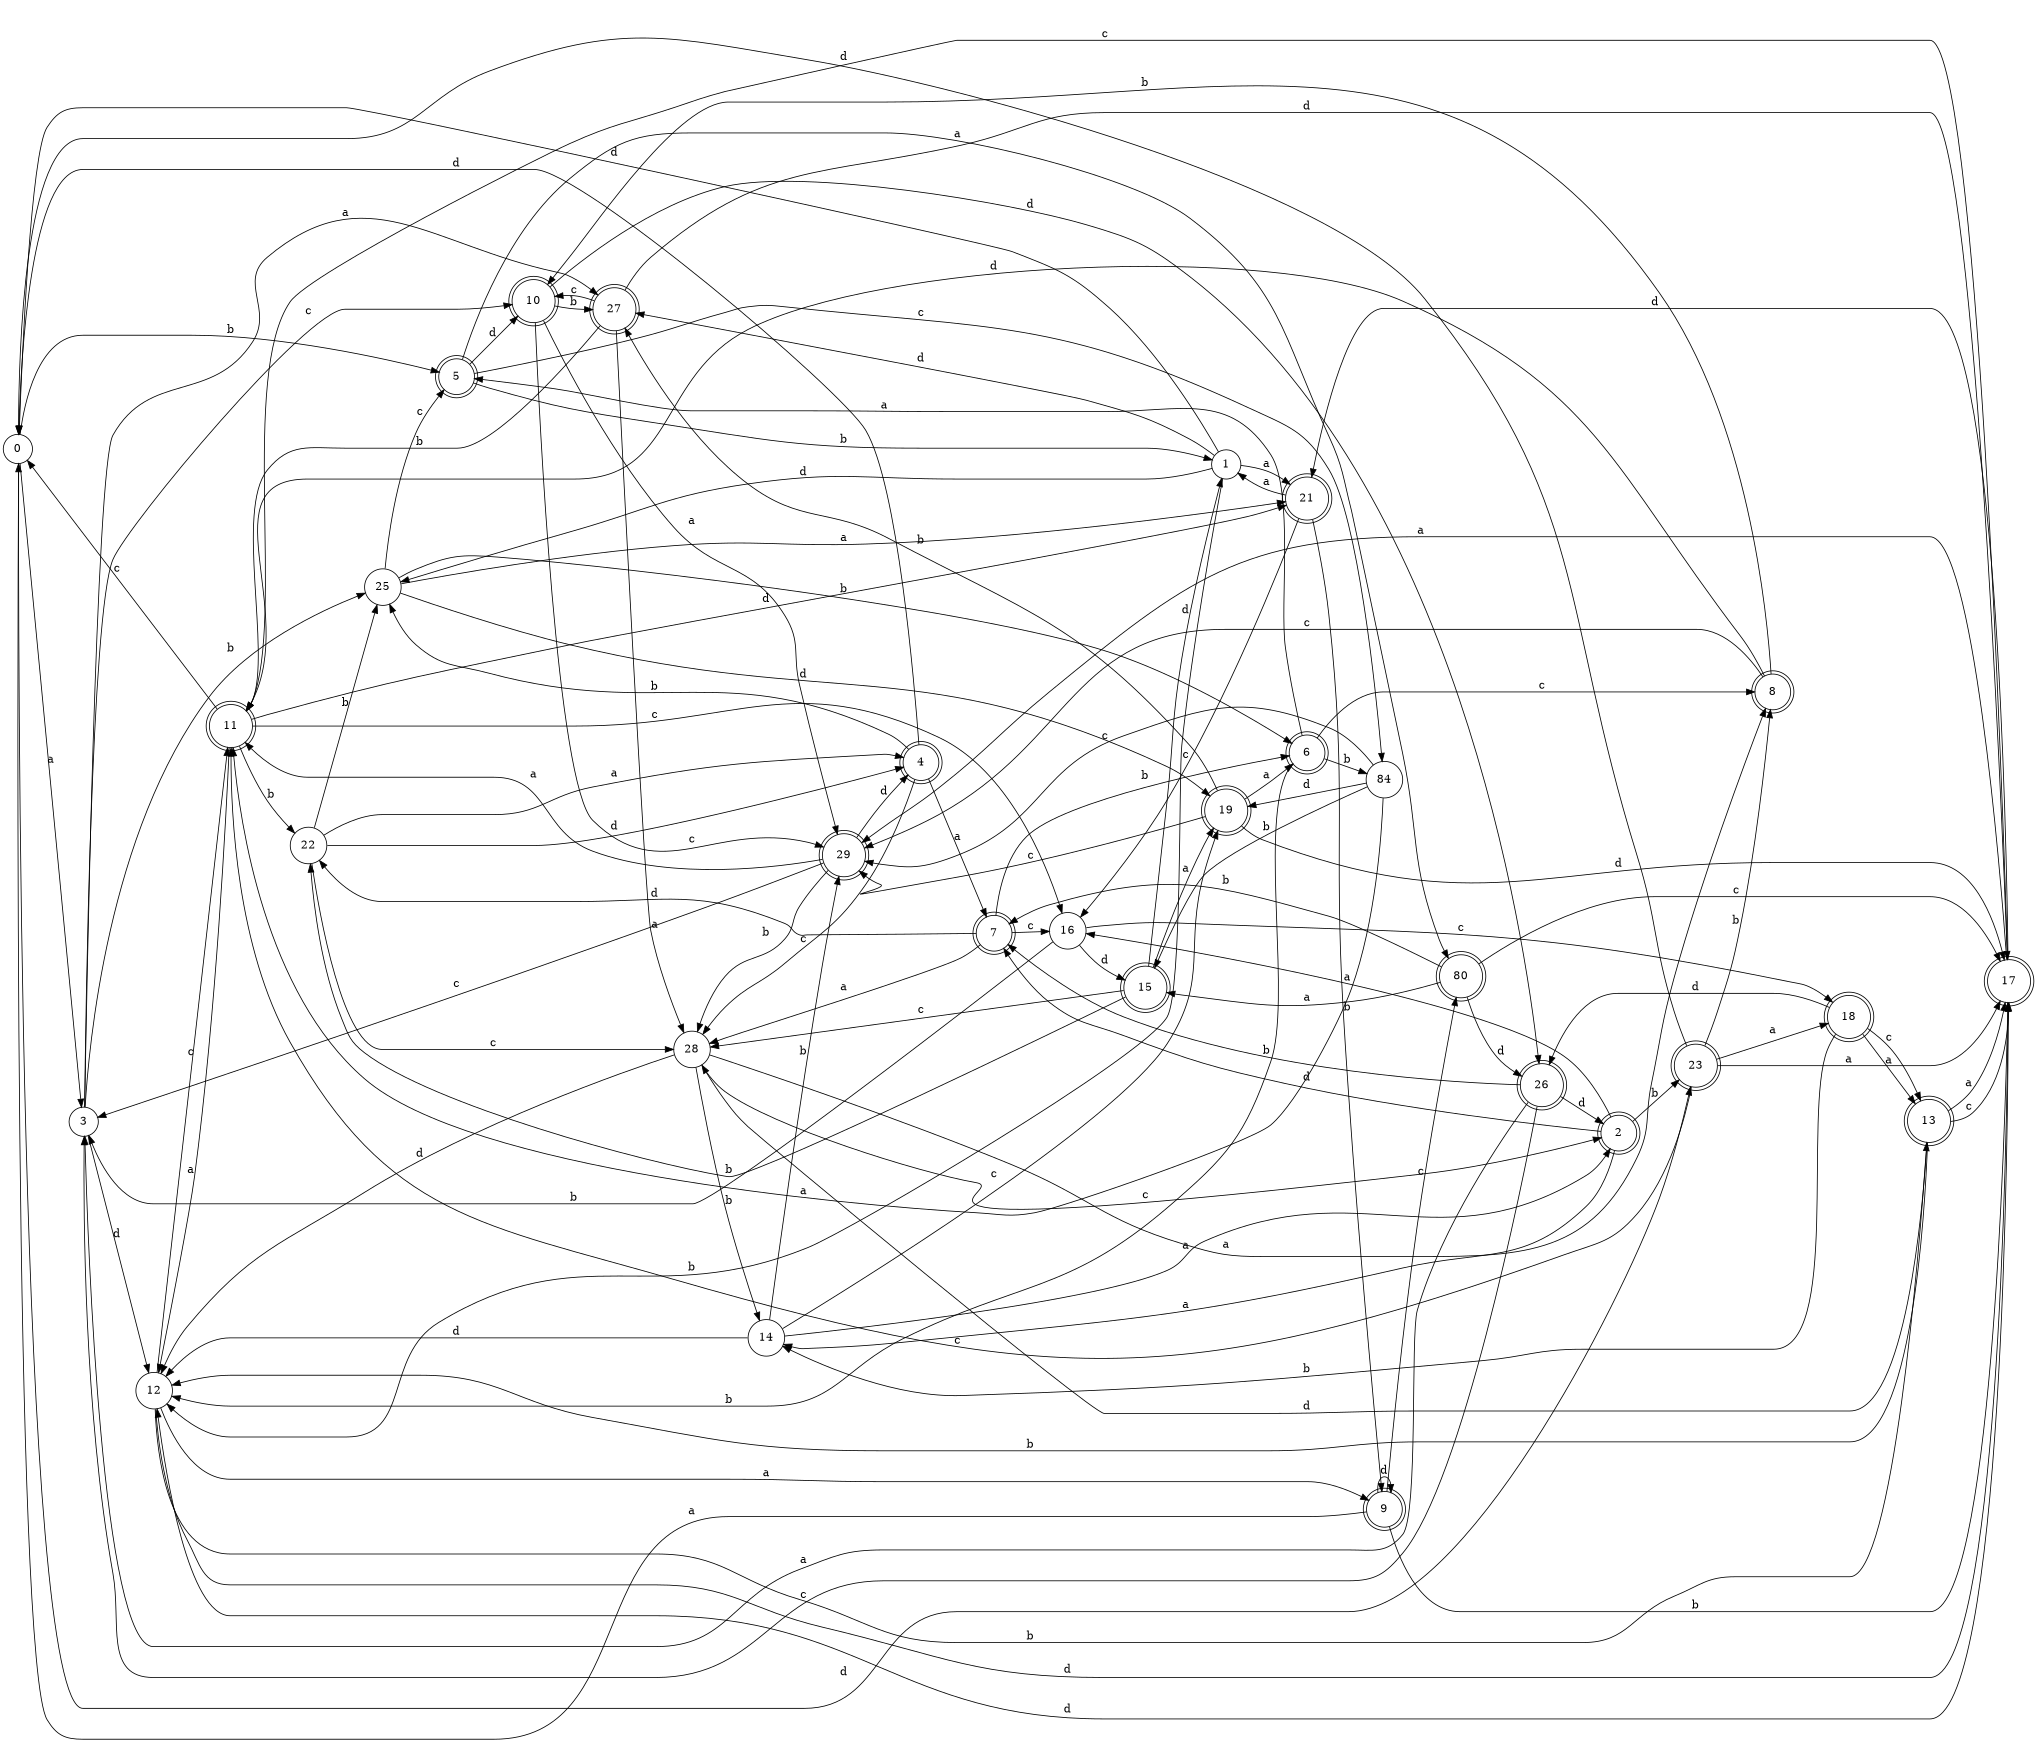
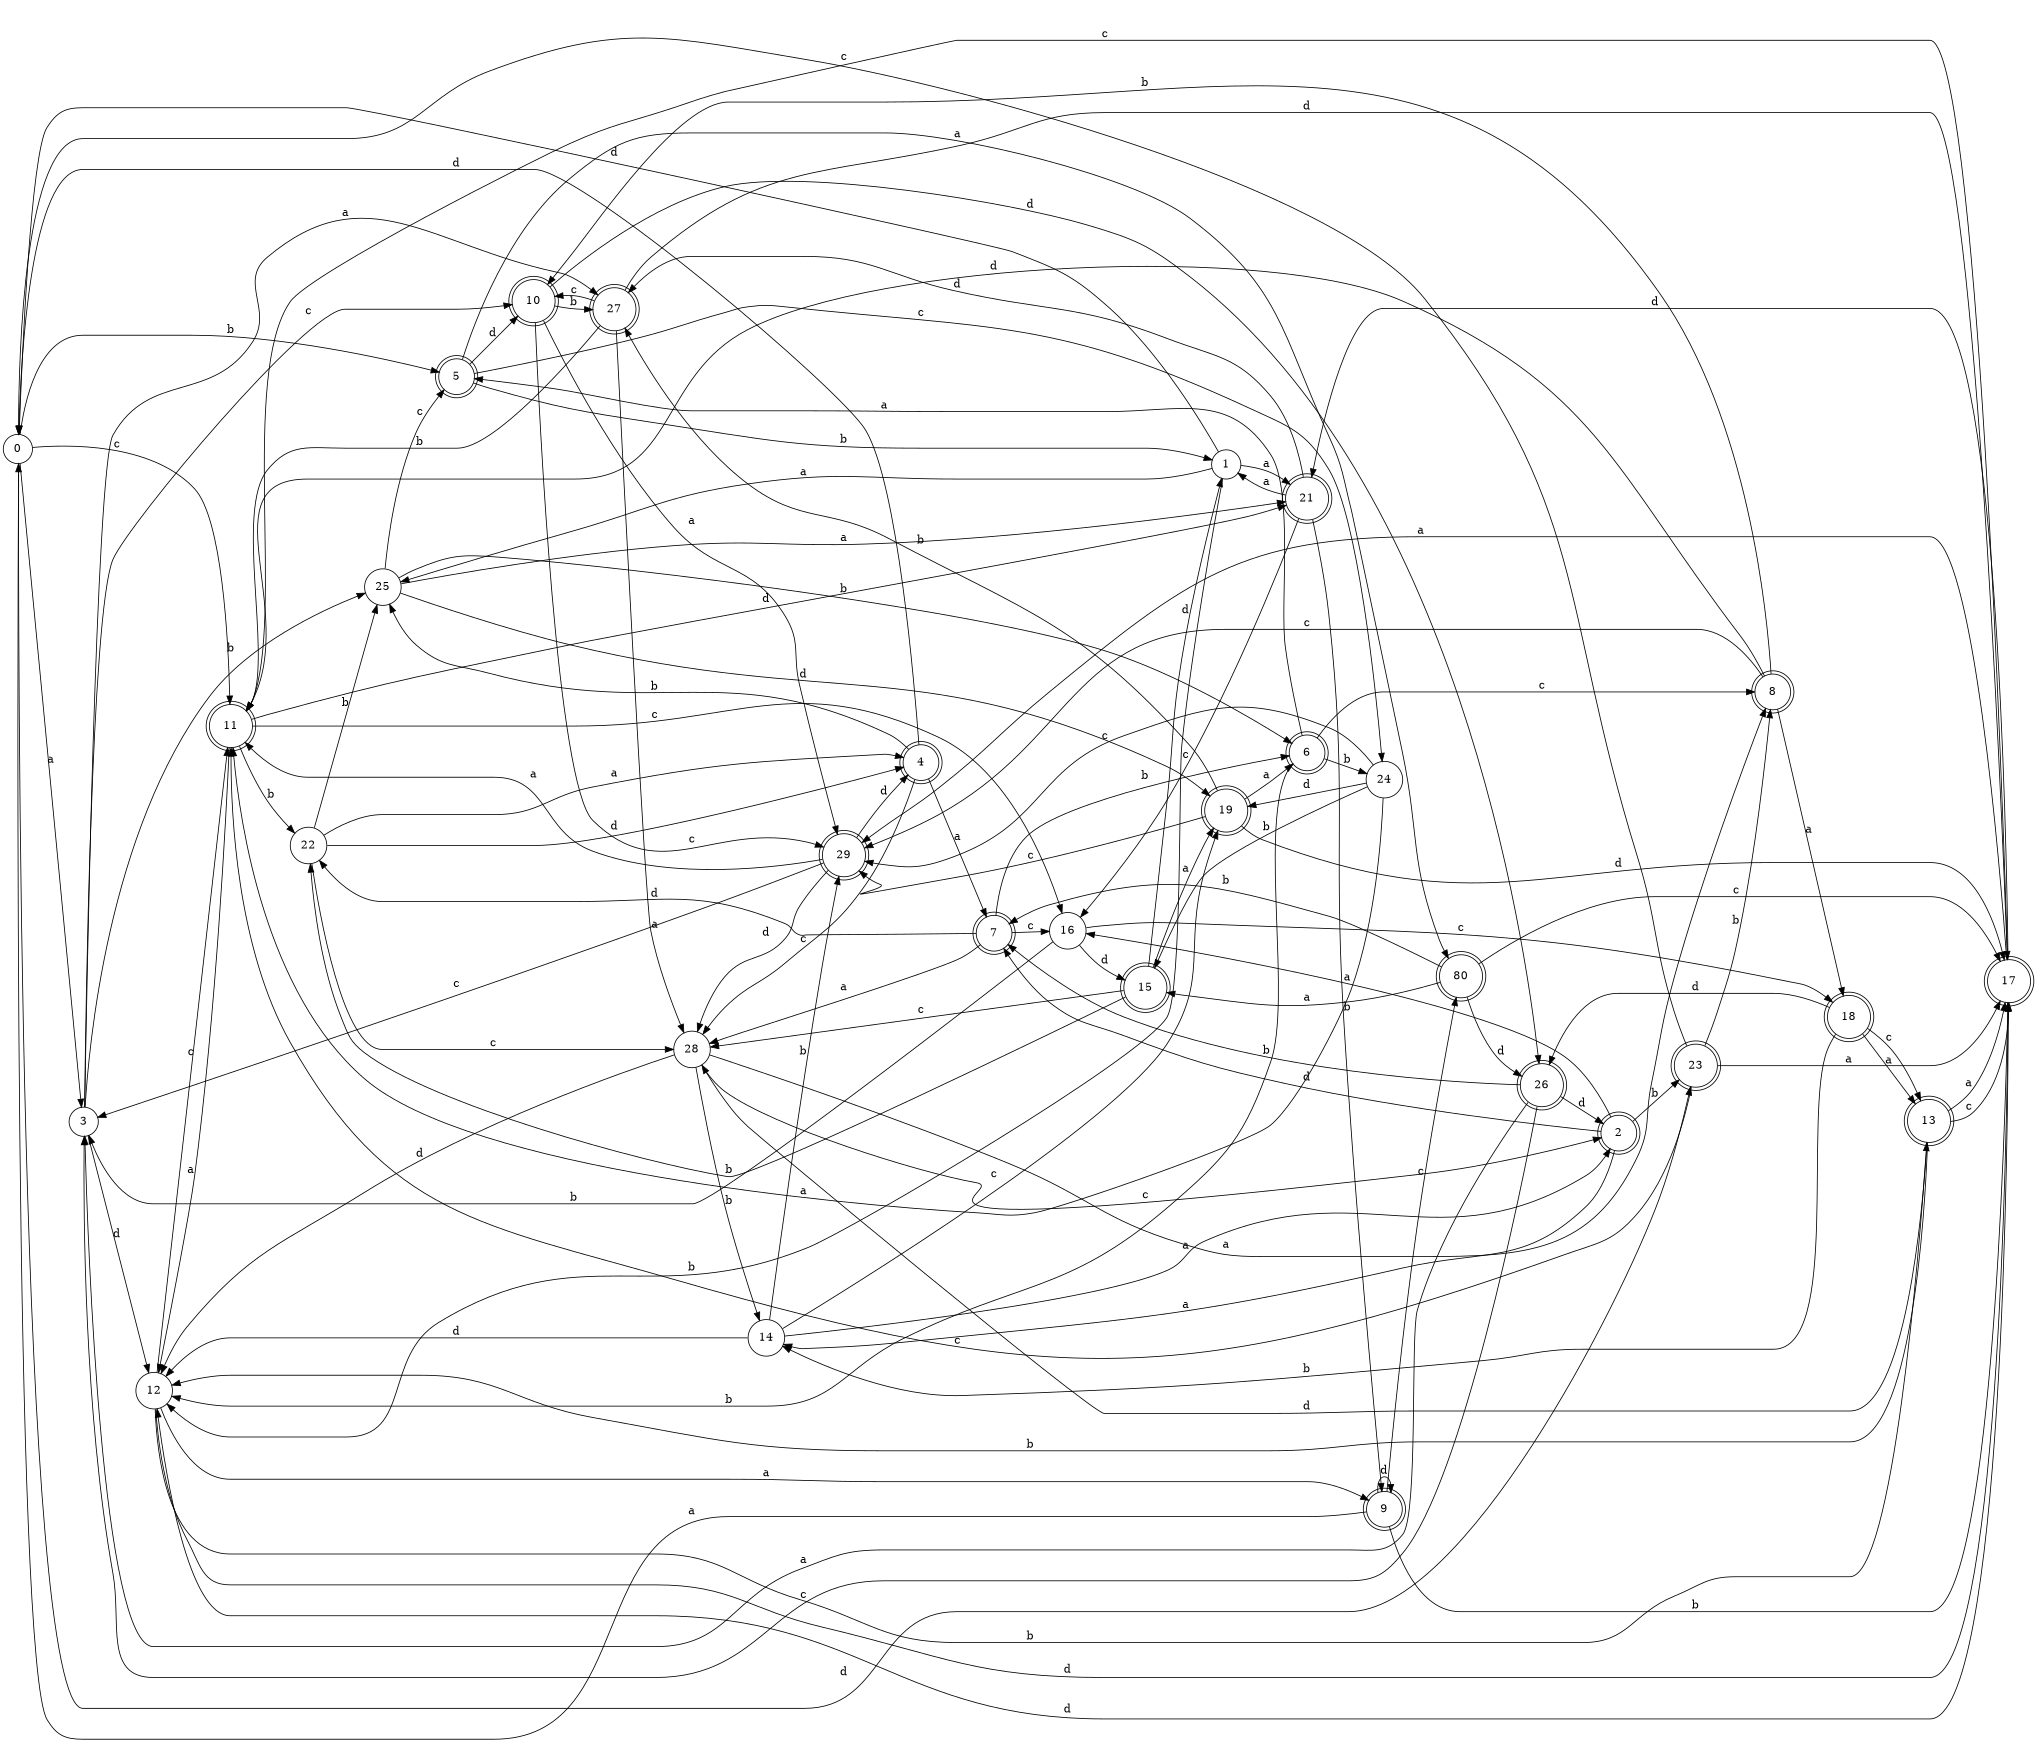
edge "23" -> "0": label "d" -> "c"
edge "1" -> "27": now "21" -> "27"
edge "1" -> "25": label "d" -> "a"
edge "11" -> "0": reversed
node "84": label "84" -> "24"
edge "29" -> "28": label "b" -> "d"
edge "23" -> "18": now "8" -> "18"
